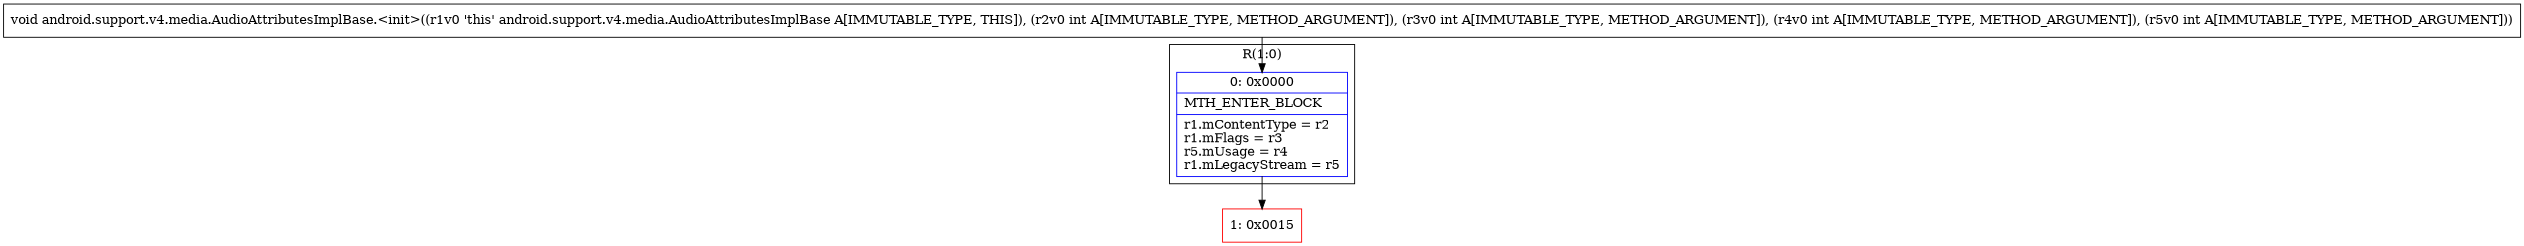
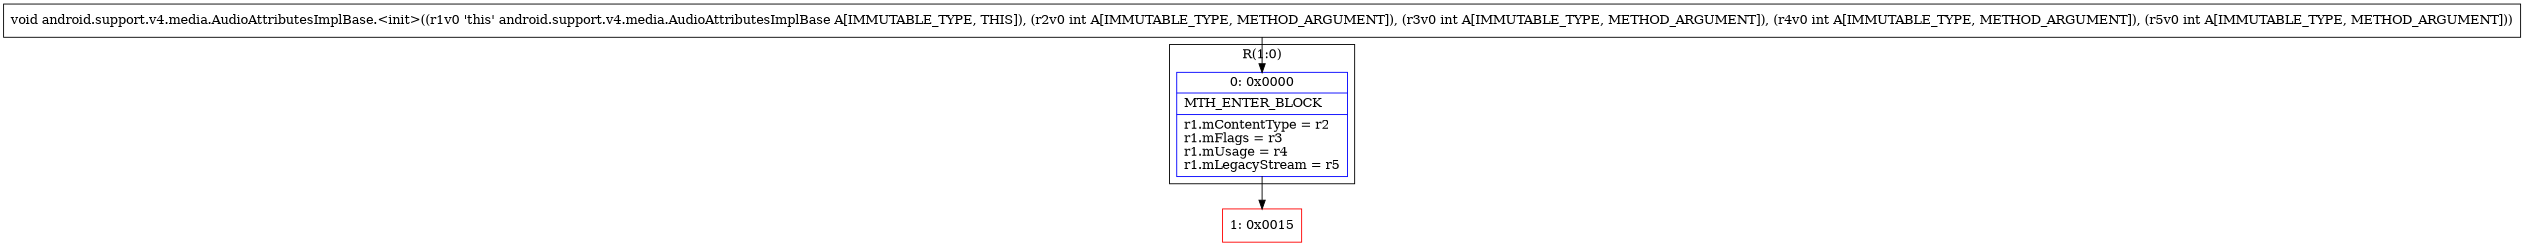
node "0: 0x0000": text "r5.mUsage = r4" -> "r1.mUsage = r4"
